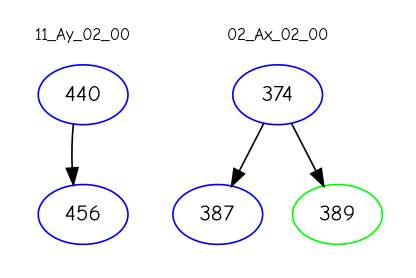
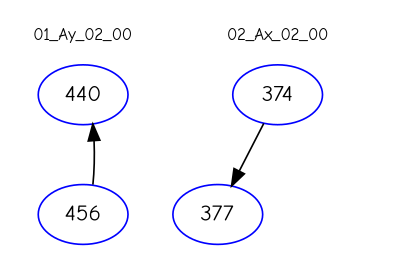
cluster "11_Ay_02_00": label "11_Ay_02_00" -> "01_Ay_02_00"
edge "440" -> "456": reversed
node "387": label "387" -> "377"
node "389": removed
